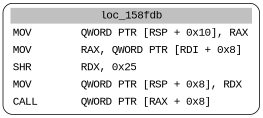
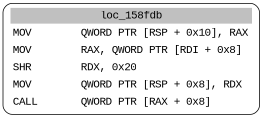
node "loc_158fdb": text "SHR        RDX, 0x25" -> "SHR        RDX, 0x20"
